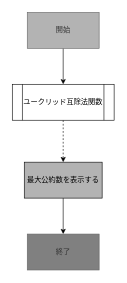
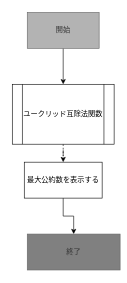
node "ユークリッド互除法関数": size 102x36 -> 102x60
node "最大公約数を表示する": fillcolor #b3b3b3 -> #ffffff
node "終了": size 72x36 -> 93x36
